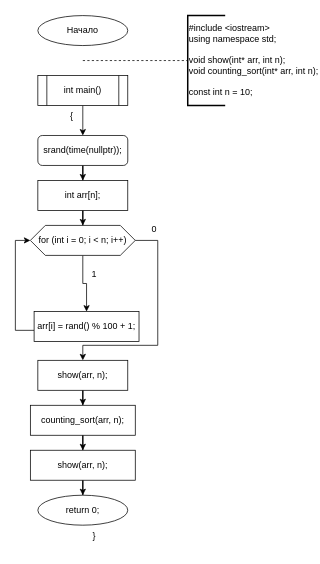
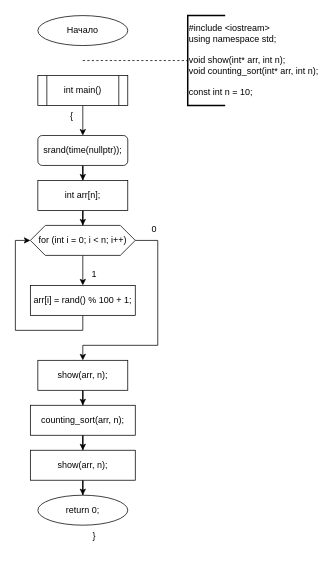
node "arr[i] = rand() % 100 + 1;": moved (87, 327) -> (83, 300)
